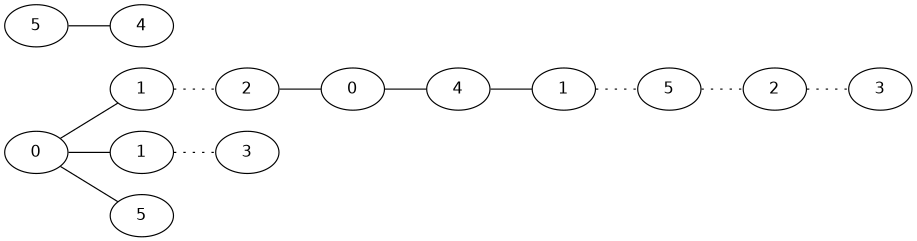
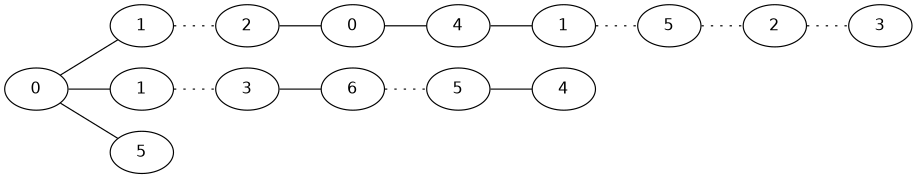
node "6": added
